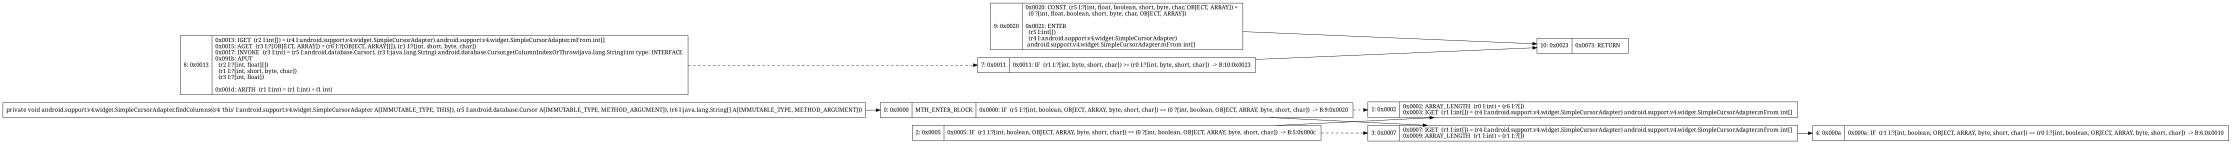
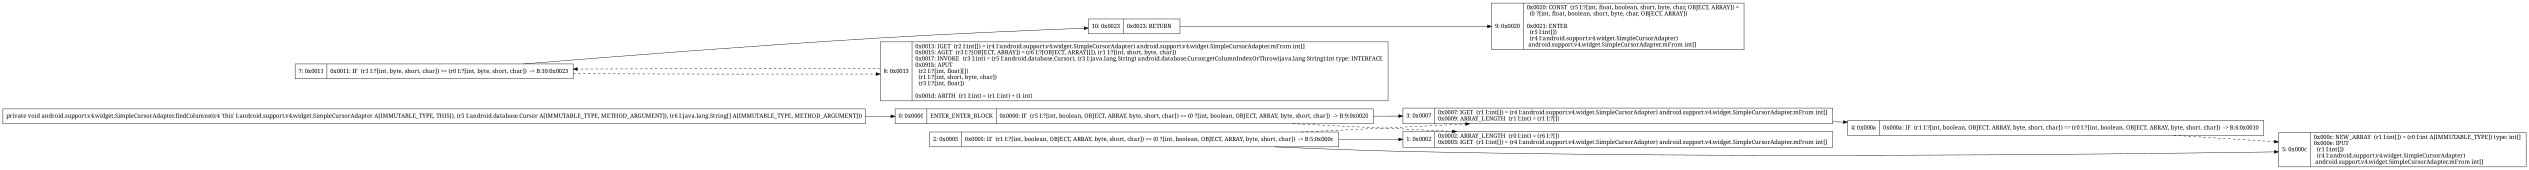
edge "9: 0x0020" -> "10: 0x0023": reversed
node "10: 0x0023": text "0x0073: RETURN" -> "0x0023: RETURN"
edge "7: 0x0011" -> "8: 0x0013": added
node "0: 0x0000": text "MTH_ENTER_BLOCK" -> "ENTER_ENTER_BLOCK"
node "5: 0x000c": added
